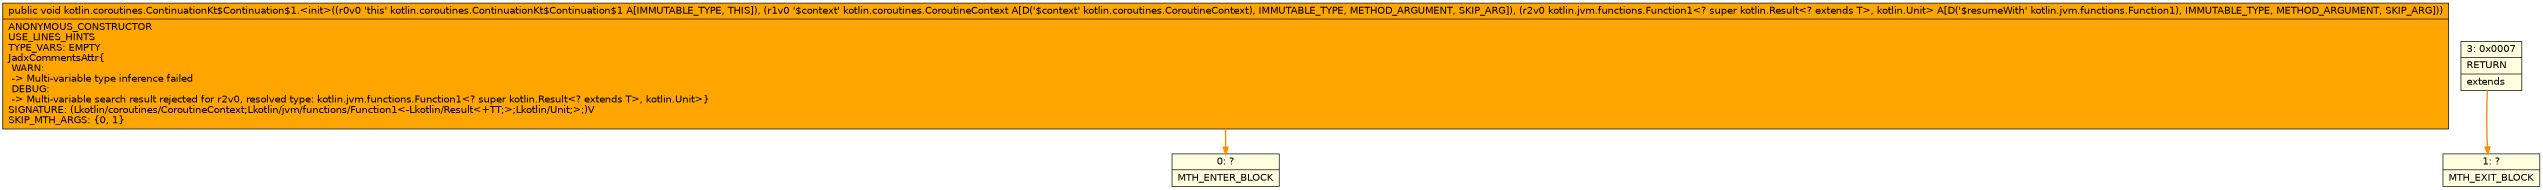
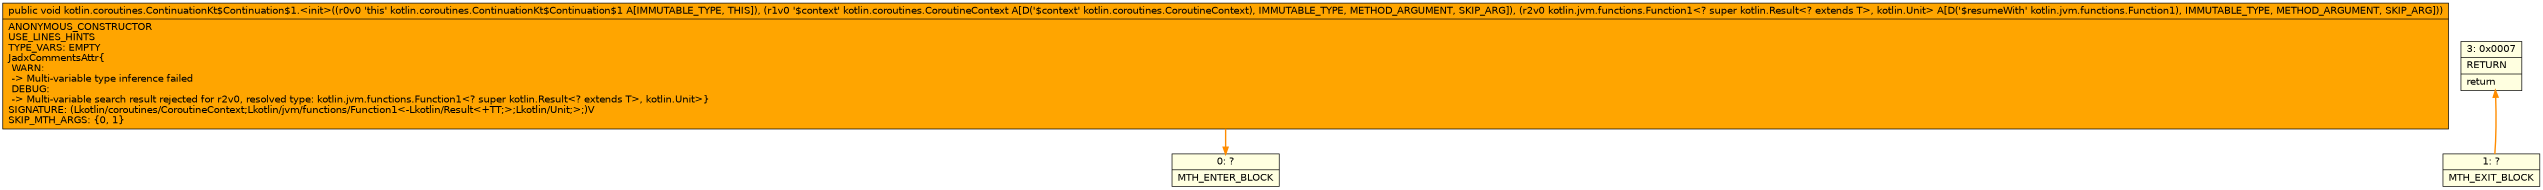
node "3: 0x0007": text "extends" -> "return"
edge "3: 0x0007" -> "1: ?": reversed
